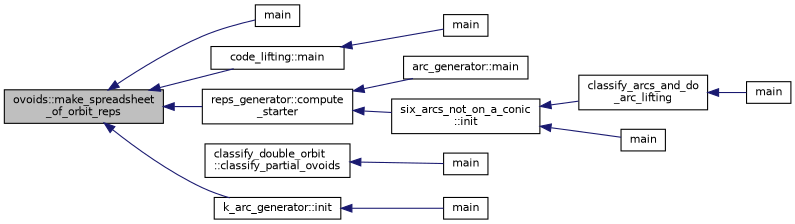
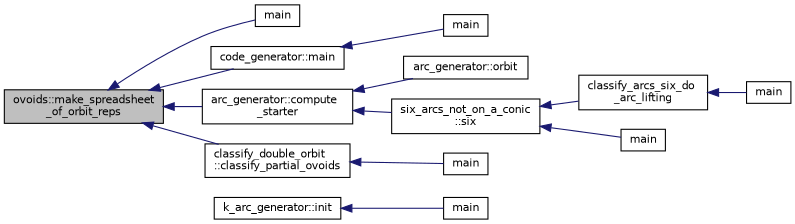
node "code_lifting::main": label "code_lifting::main" -> "code_generator::main"
node "arc_generator::main": label "arc_generator::main" -> "arc_generator::orbit"
node "classify_arcs_and_do _arc_lifting": label "classify_arcs_and_do _arc_lifting" -> "classify_arcs_six_do _arc_lifting"
node "reps_generator::compute _starter": label "reps_generator::compute _starter" -> "arc_generator::compute _starter"
node "six_arcs_not_on_a_conic ::init": label "six_arcs_not_on_a_conic ::init" -> "six_arcs_not_on_a_conic ::six"
edge "k_arc_generator::init" -> "ovoids::make_spreadsheet _of_orbit_reps": now "classify_double_orbit ::classify_partial_ovoids" -> "ovoids::make_spreadsheet _of_orbit_reps"
